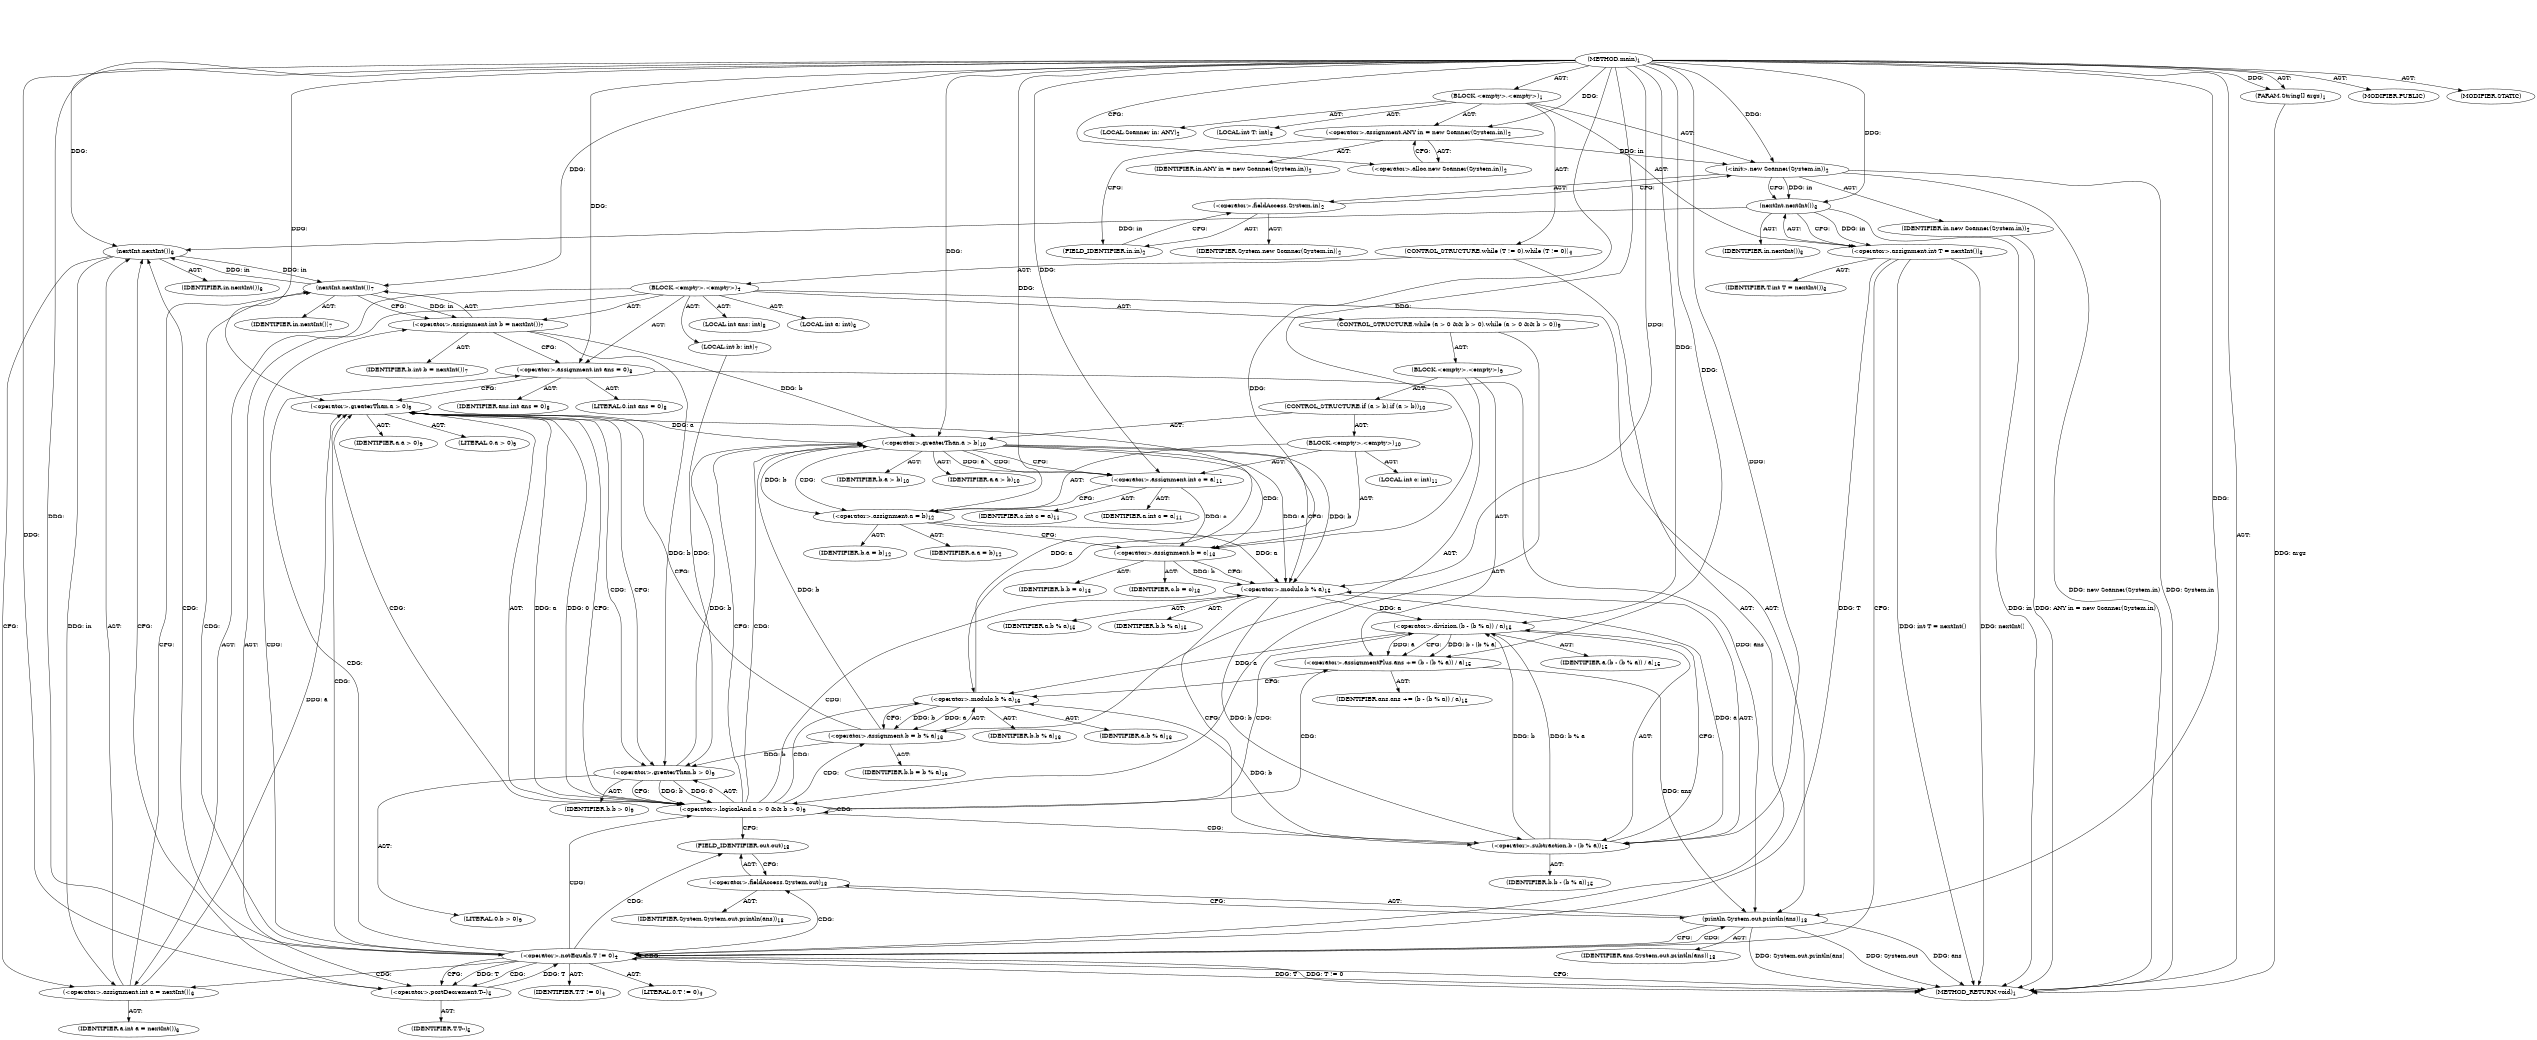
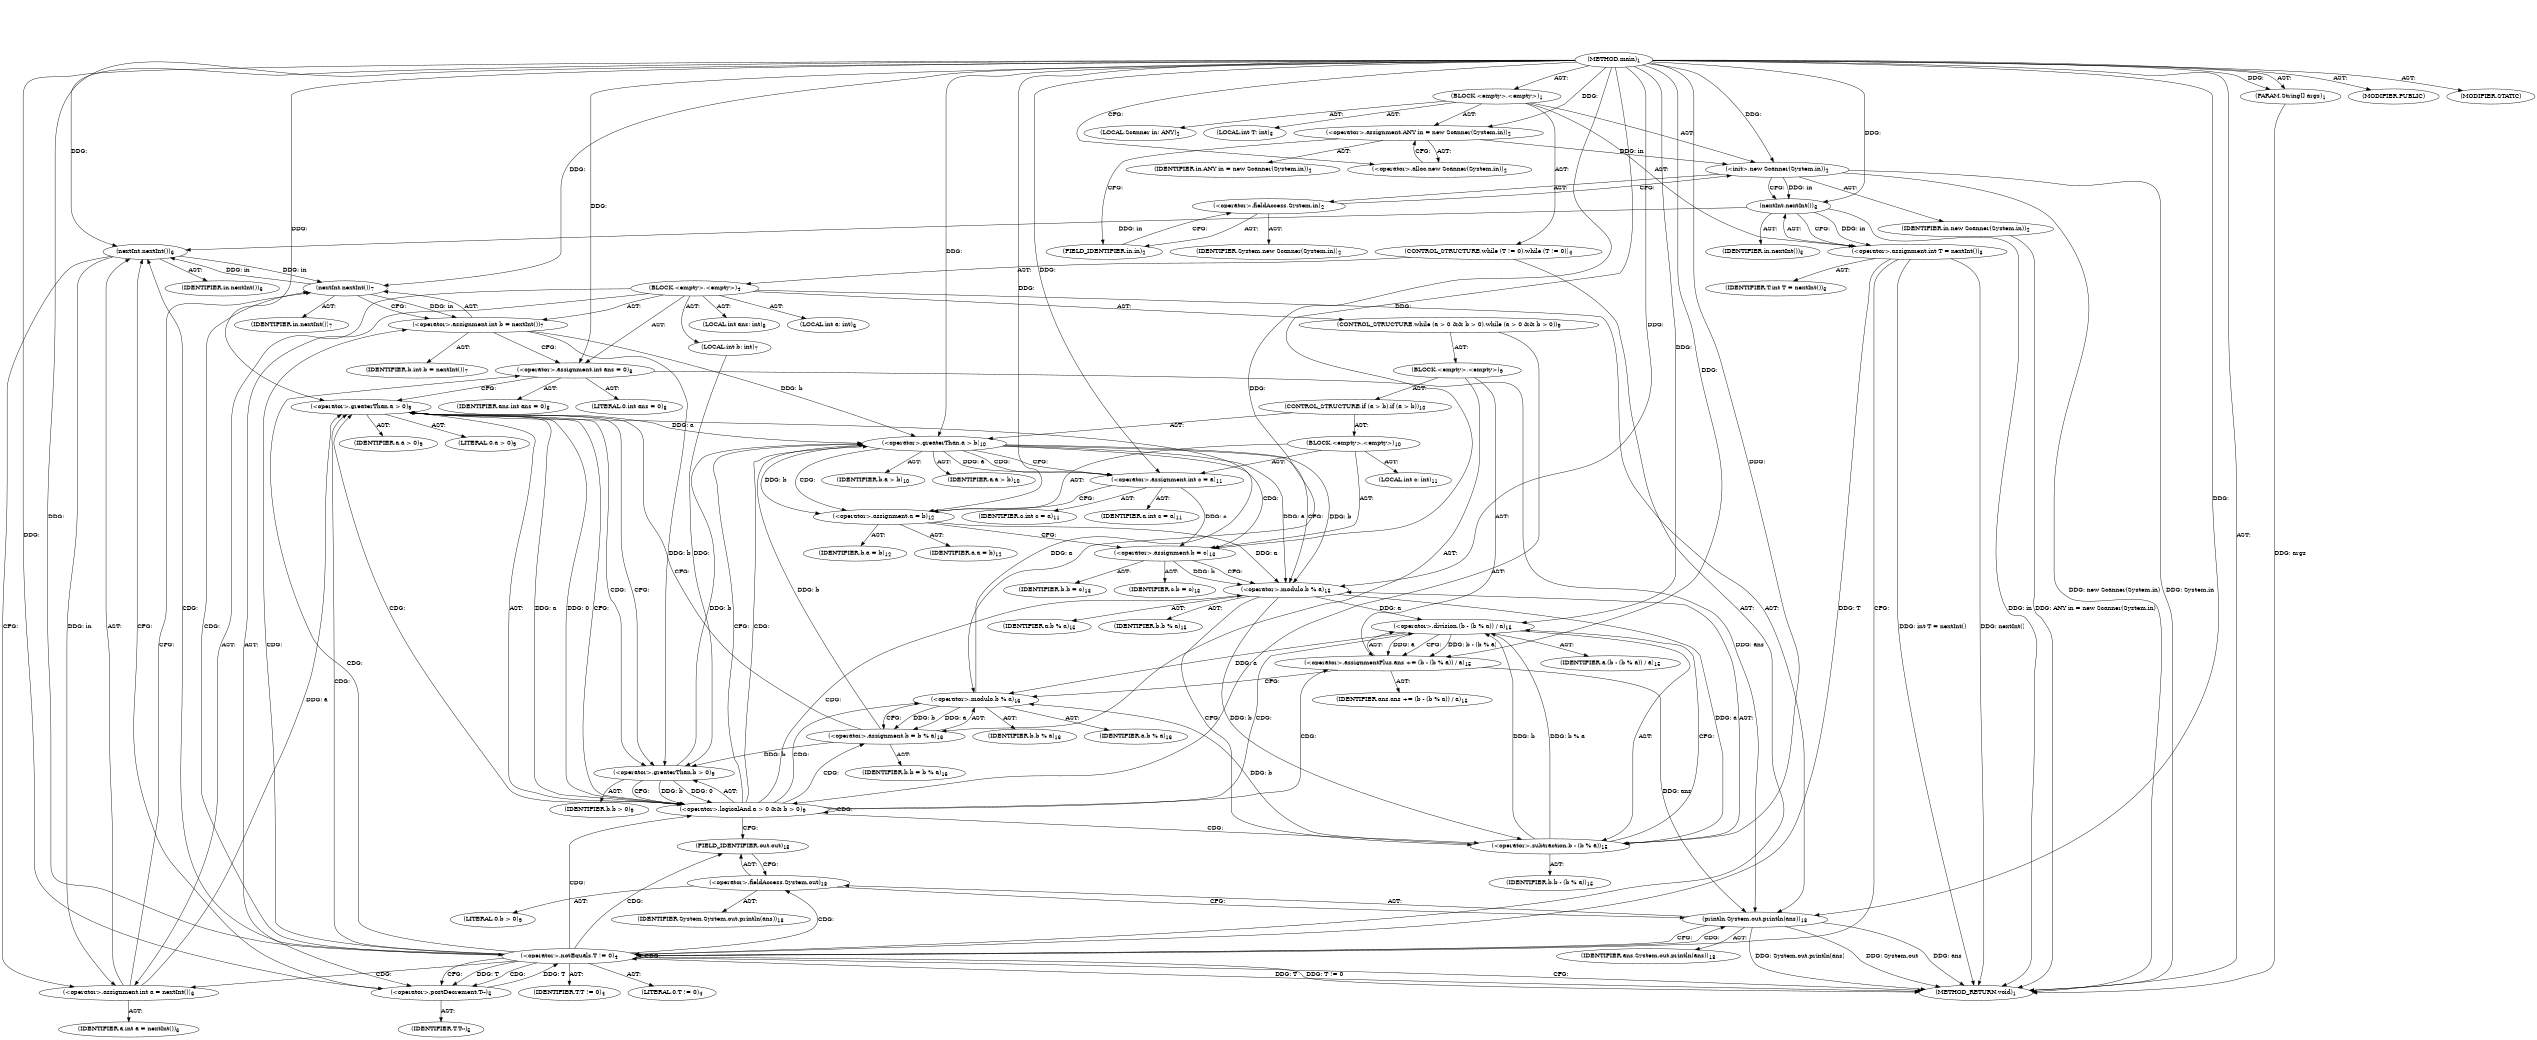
edge "(<operator>.assignmentPlus,ans += (b - (b % a)) / a)" -> "(<operator>.division,(b - (b % a)) / a)": added, label "AST:"
edge "(<operator>.greaterThan,b > 0)" -> "(LITERAL,0,b > 0)": now "(<operator>.fieldAccess,System.out)" -> "(LITERAL,0,b > 0)"
